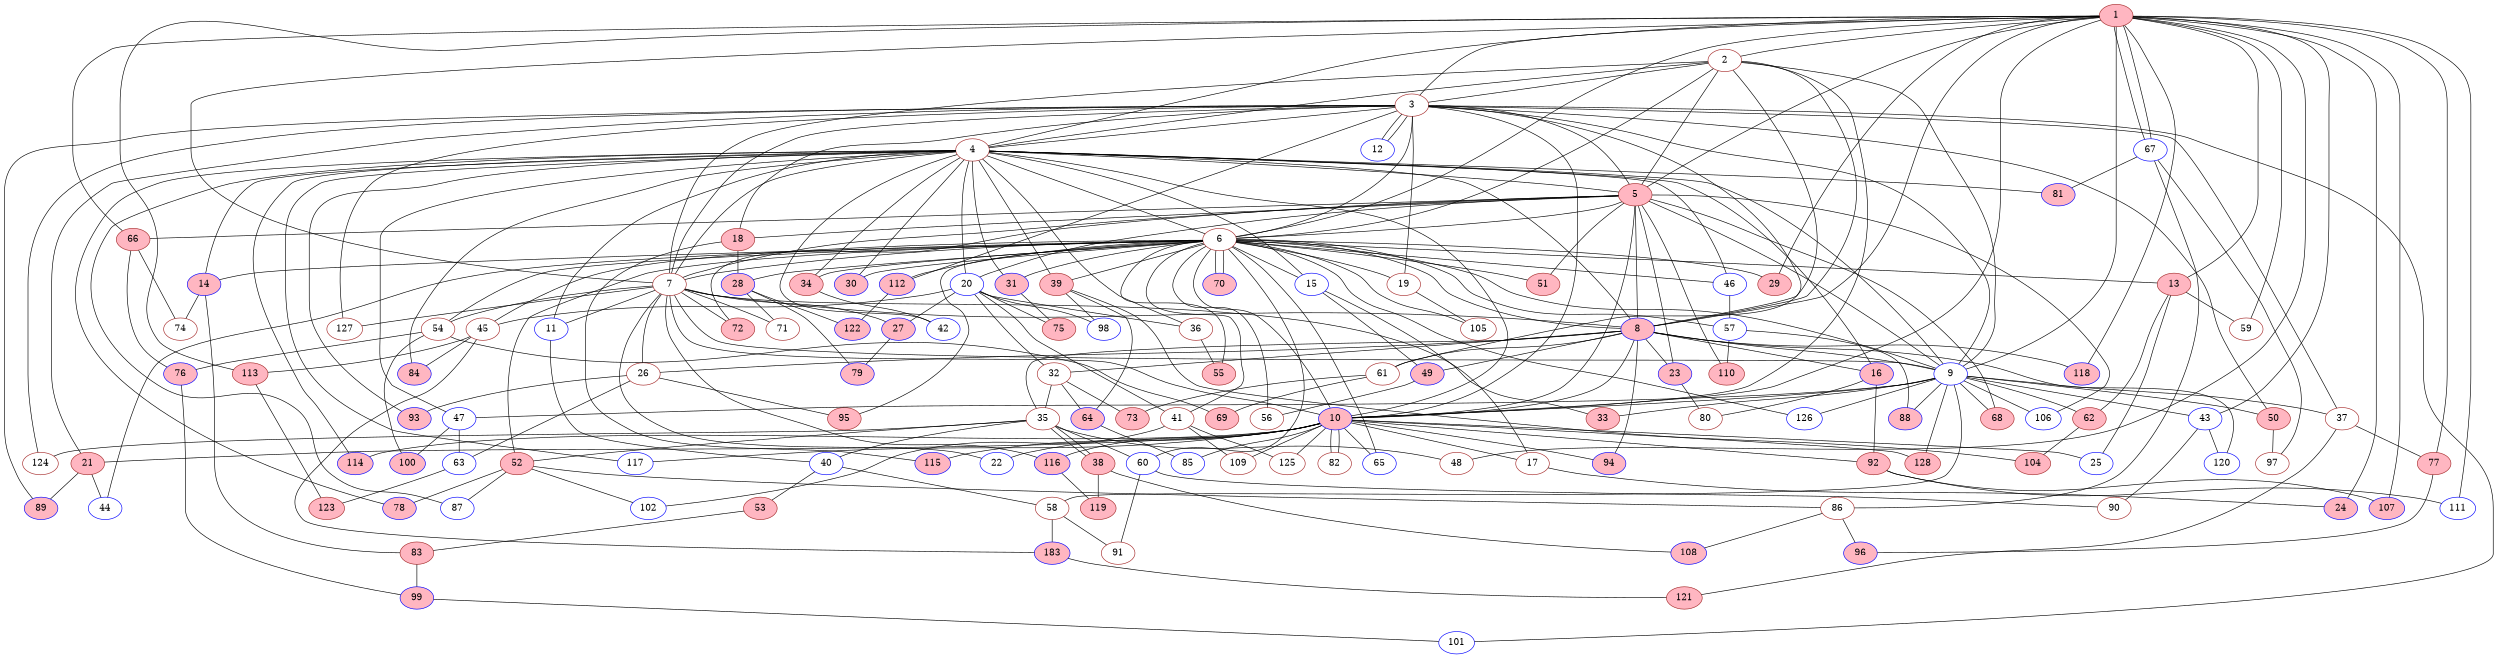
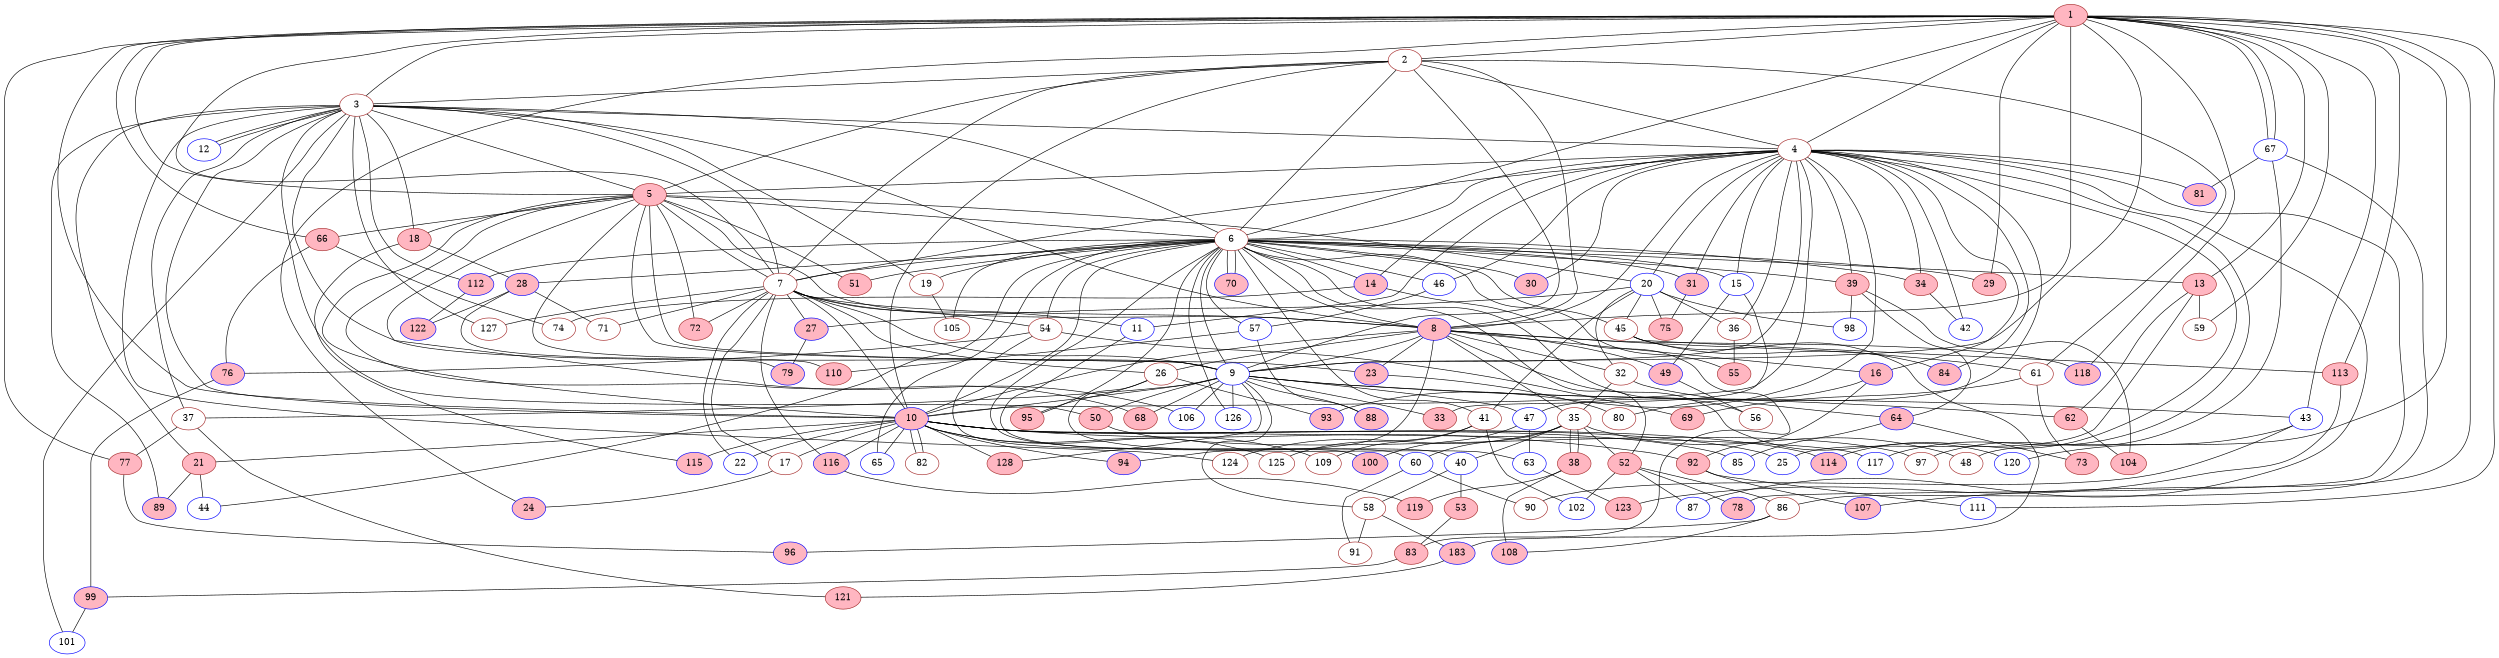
edge "32" -- "73": now "64" -- "73"
